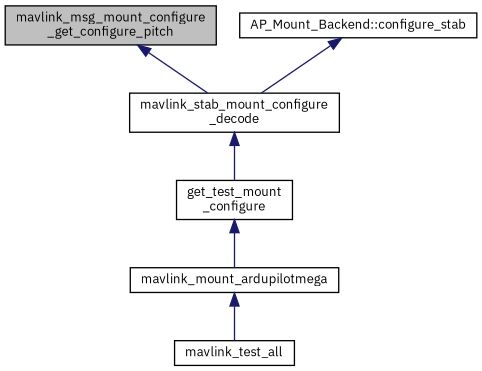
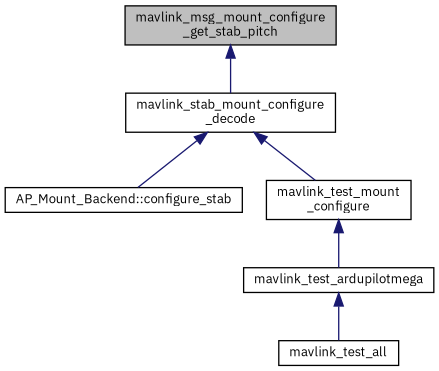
node "mavlink_msg_mount_configure _get_configure_pitch": label "mavlink_msg_mount_configure _get_configure_pitch" -> "mavlink_msg_mount_configure _get_stab_pitch"
edge "mavlink_stab_mount_configure _decode" -> "AP_Mount_Backend::configure_stab": reversed
node "get_test_mount _configure": label "get_test_mount _configure" -> "mavlink_test_mount _configure"
node "mavlink_mount_ardupilotmega": label "mavlink_mount_ardupilotmega" -> "mavlink_test_ardupilotmega"
